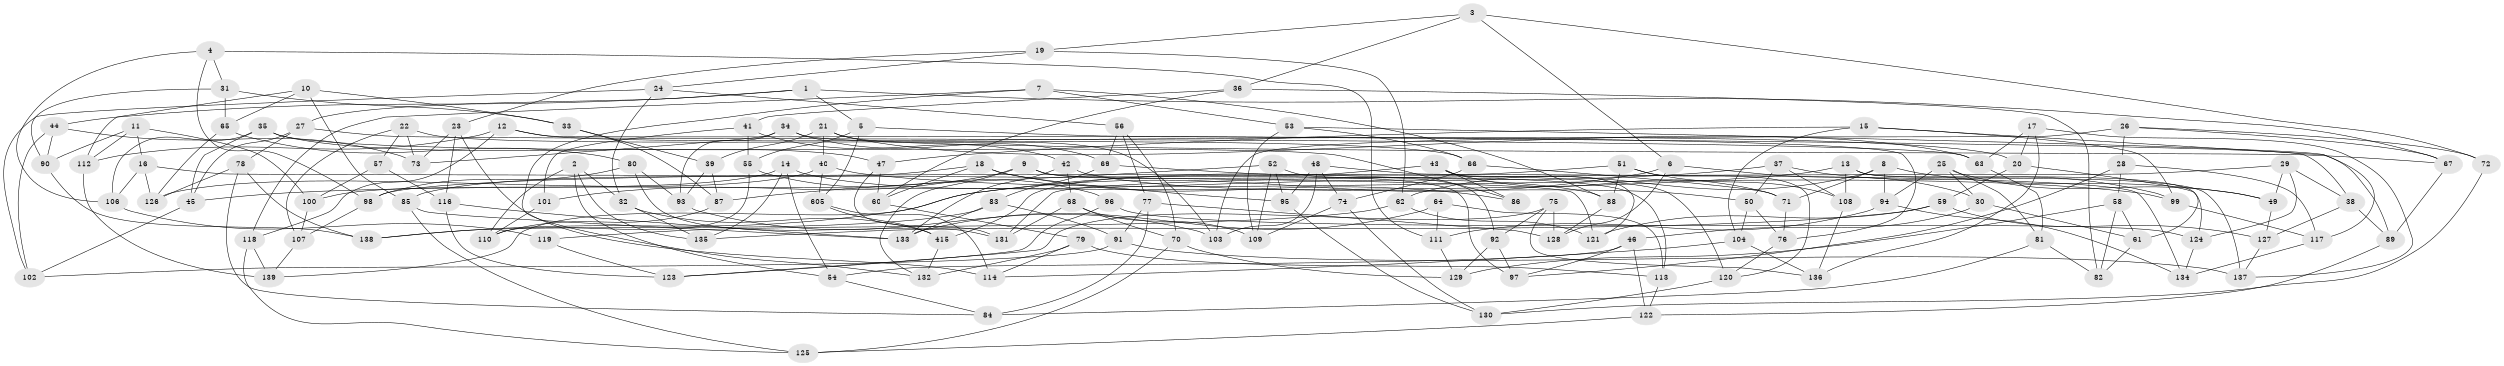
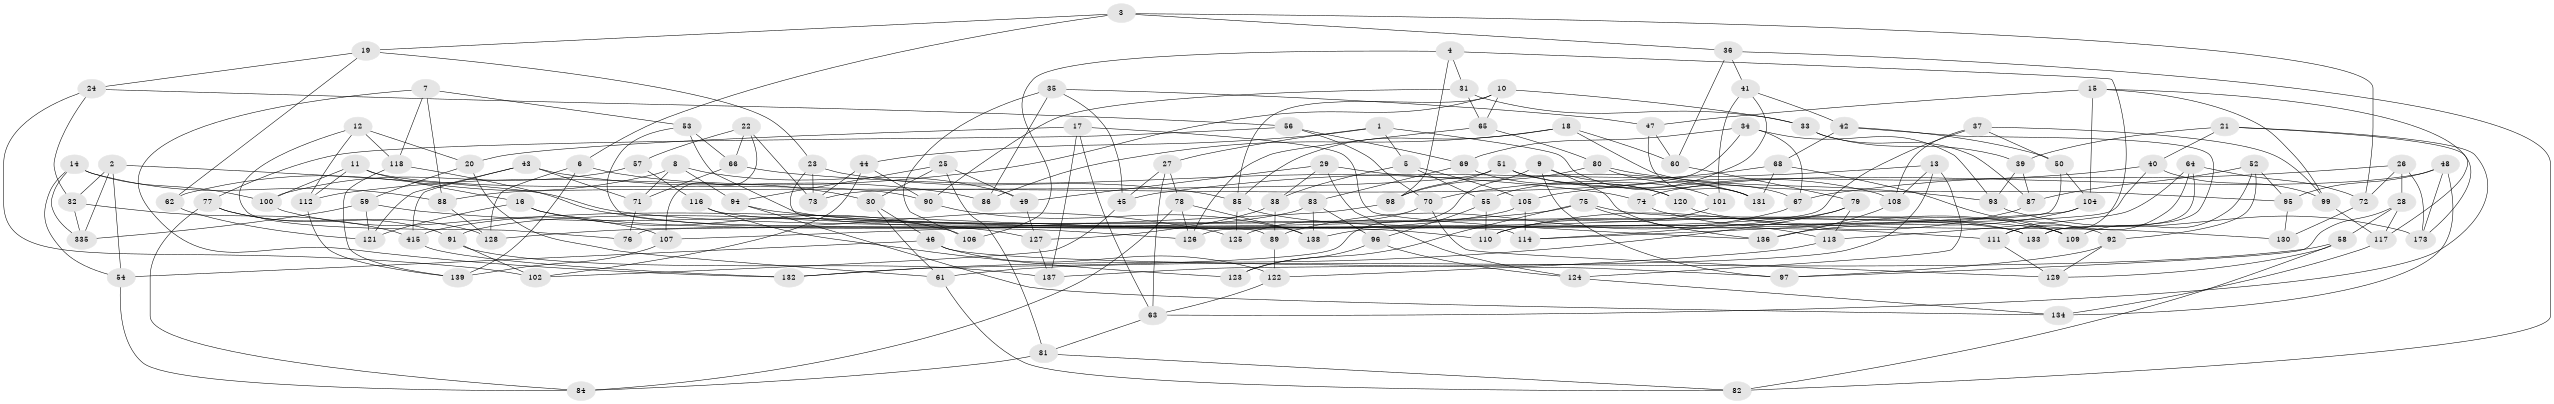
edge "23" -- "116": now "23" -- "85"
edge "64" -- "72": added
node "605": label "605" -> "105"
edge "83" -- "133": now "83" -- "96"
node "119": removed
node "135": label "135" -> "335"
node "103": label "103" -> "173"
edge "76" -- "120": removed
edge "74" -- "130": removed
edge "122" -- "125": now "122" -- "63"
